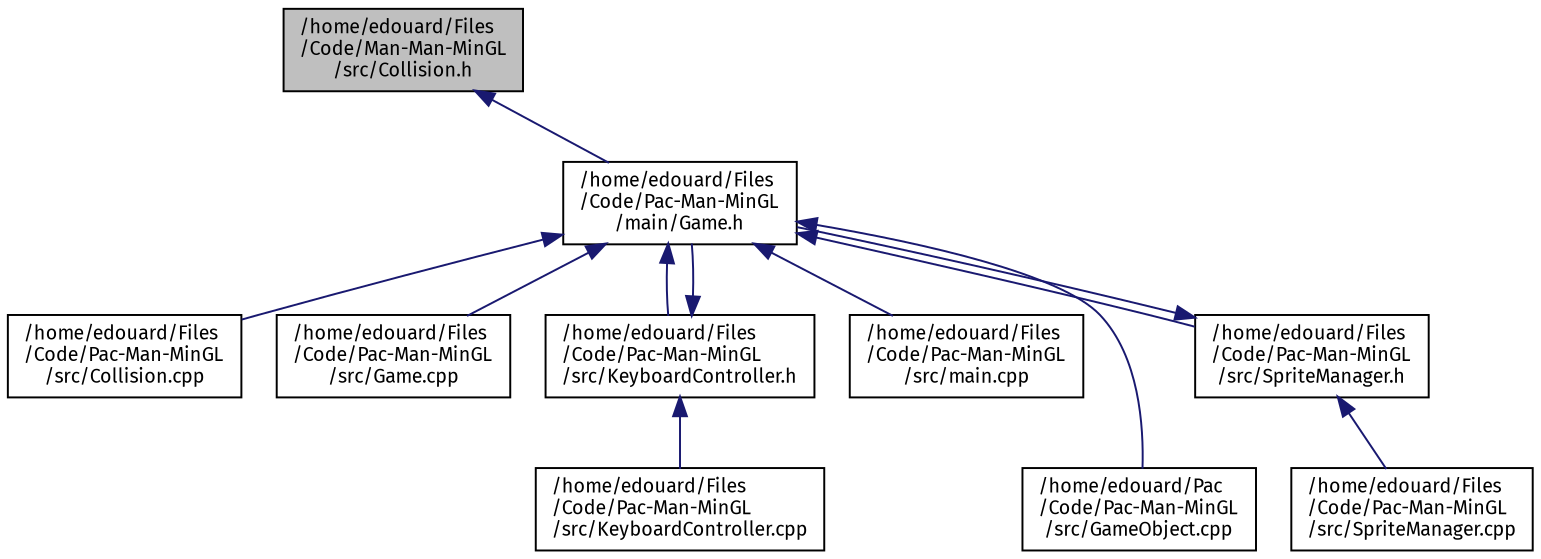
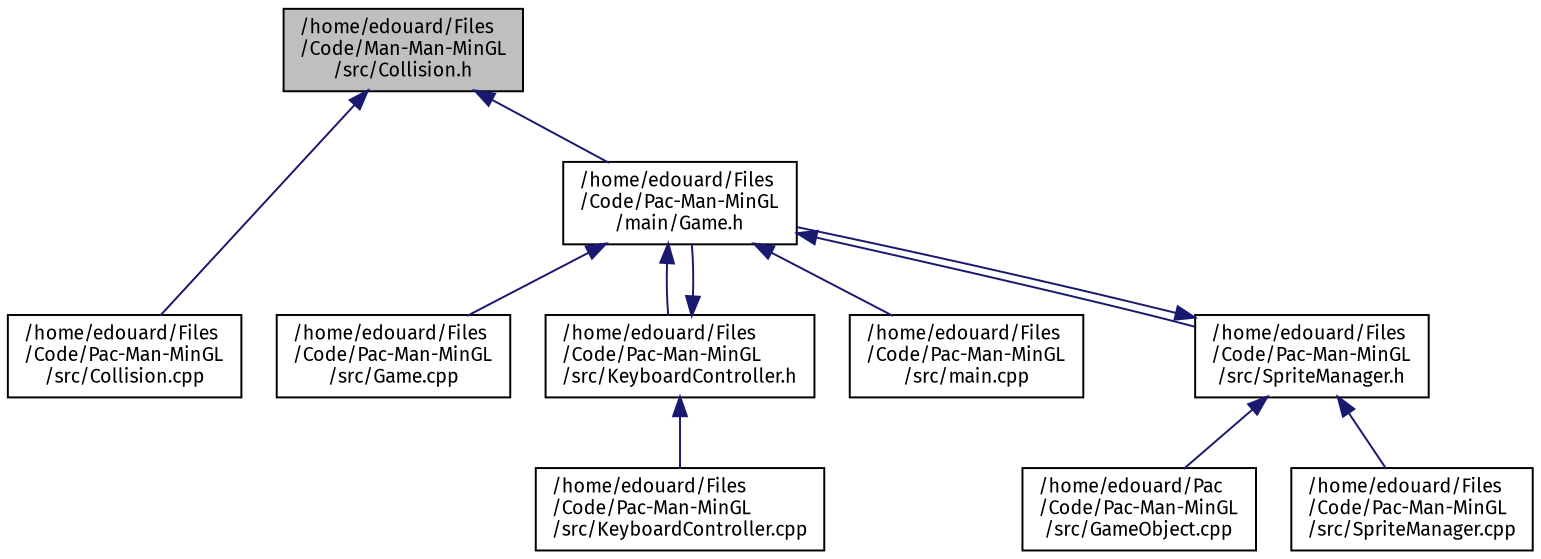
edge "/home/edouard/Files /Code/Pac-Man-MinGL /src/Collision.cpp" -> "/home/edouard/Files /Code/Pac-Man-MinGL /main/Game.h": now "/home/edouard/Files /Code/Pac-Man-MinGL /src/Collision.cpp" -> "/home/edouard/Files /Code/Man-Man-MinGL /src/Collision.h"
edge "/home/edouard/Pac /Code/Pac-Man-MinGL /src/GameObject.cpp" -> "/home/edouard/Files /Code/Pac-Man-MinGL /main/Game.h": now "/home/edouard/Pac /Code/Pac-Man-MinGL /src/GameObject.cpp" -> "/home/edouard/Files /Code/Pac-Man-MinGL /src/SpriteManager.h"
